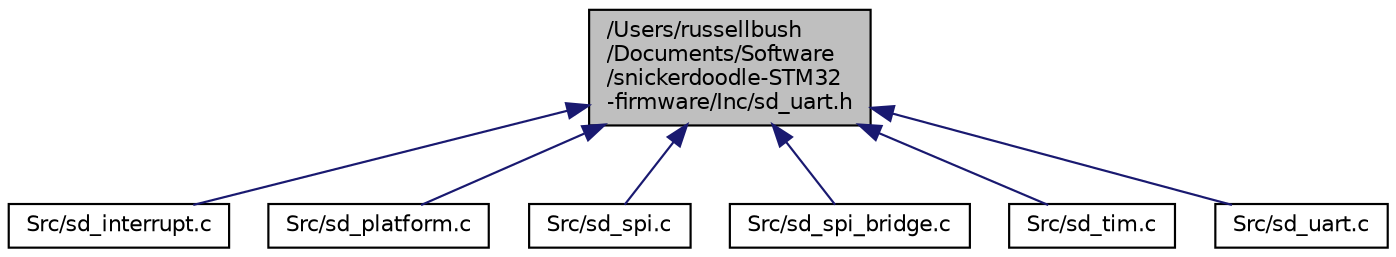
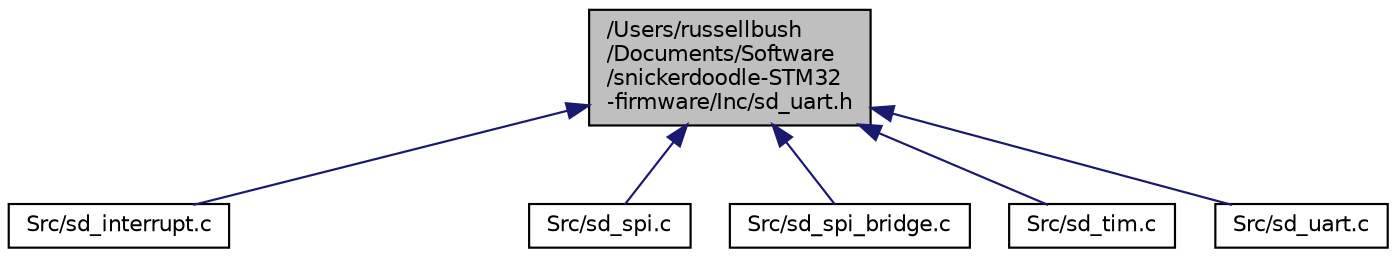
node "Src/sd_platform.c": removed
